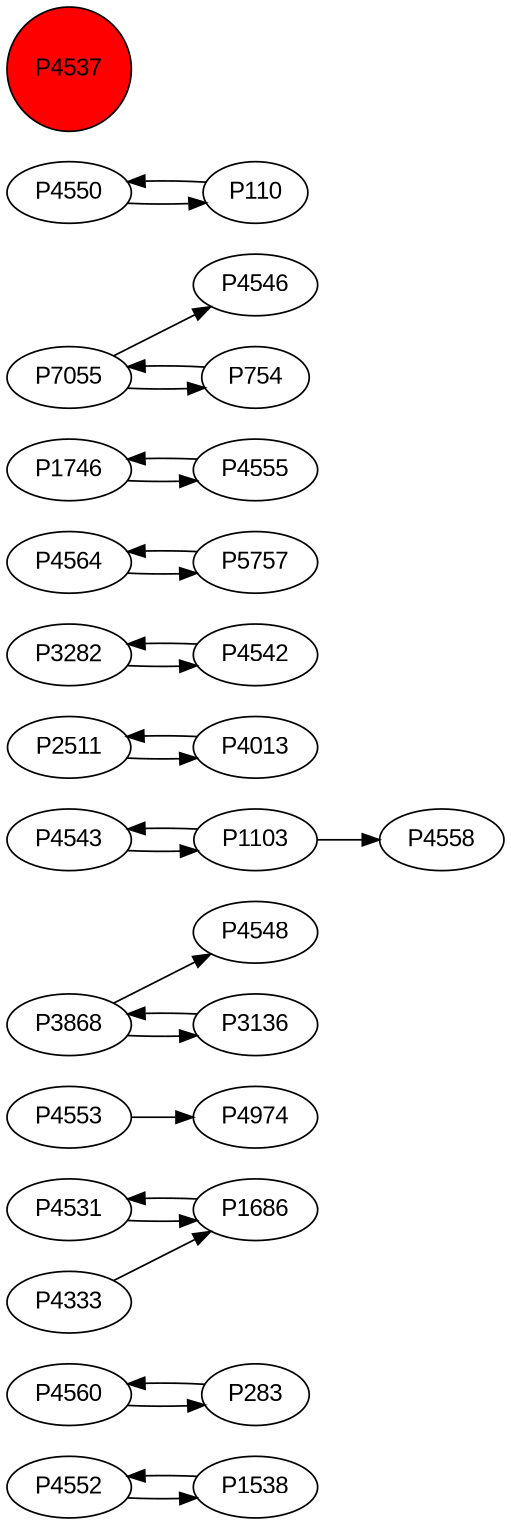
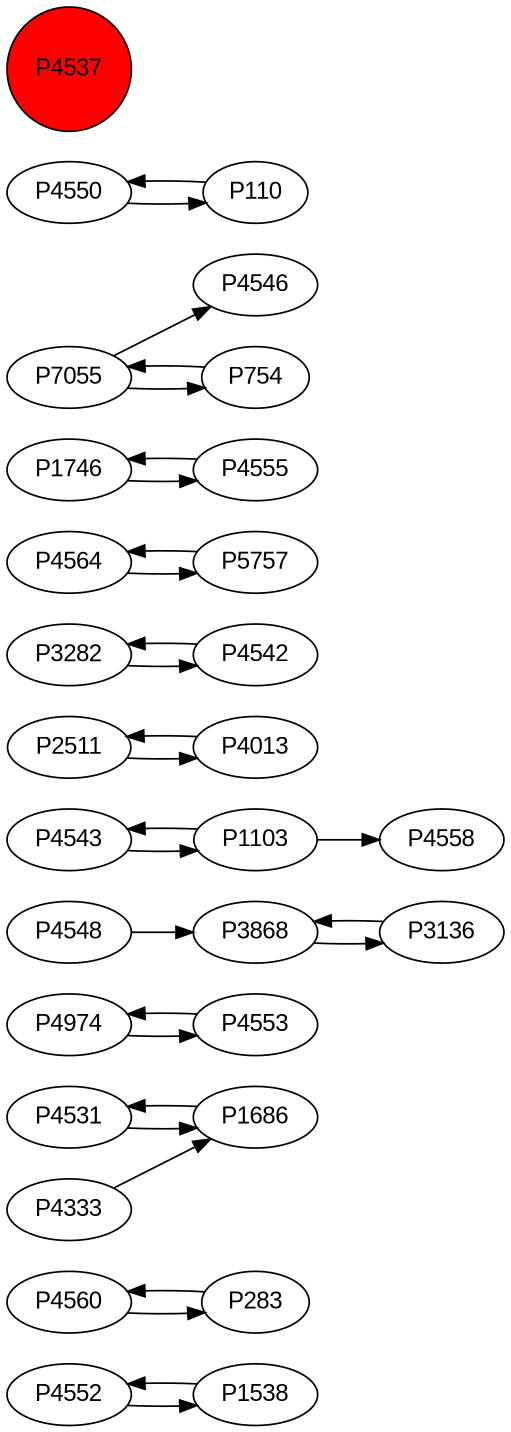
edge "P3868" -> "P4548": reversed
edge "P4974" -> "P4553": added
